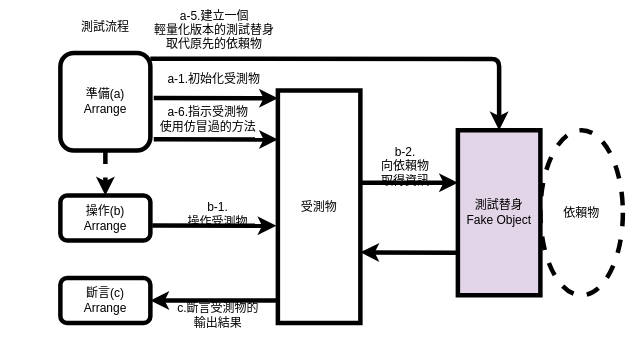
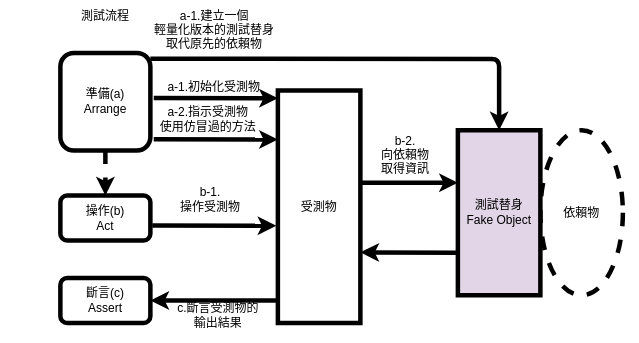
node "測試流程": moved (105, 27) -> (105, 15)
node "a-5.建立一個 輕量化版本的測試替身 取代原先的依賴物": label "a-5.建立一個 輕量化版本的測試替身 取代原先的依賴物" -> "a-1.建立一個 輕量化版本的測試替身 取代原先的依賴物"
node "a-1.初始化受測物": moved (214, 79) -> (214, 87)
node "a-6.指示受測物 使用仿冒過的方法": label "a-6.指示受測物 使用仿冒過的方法" -> "a-2.指示受測物 使用仿冒過的方法"
node "b-2. 向依賴物 取得資訊": moved (405, 166) -> (405, 155)
node "b-1. 操作受測物": moved (218, 214) -> (210, 199)
node "操作(b) Arrange": label "操作(b) Arrange" -> "操作(b) Act"
node "斷言(c) Arrange": label "斷言(c) Arrange" -> "斷言(c) Assert"
